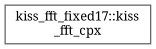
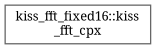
node "kiss_fft_fixed17::kiss _fft_cpx": label "kiss_fft_fixed17::kiss _fft_cpx" -> "kiss_fft_fixed16::kiss _fft_cpx"
